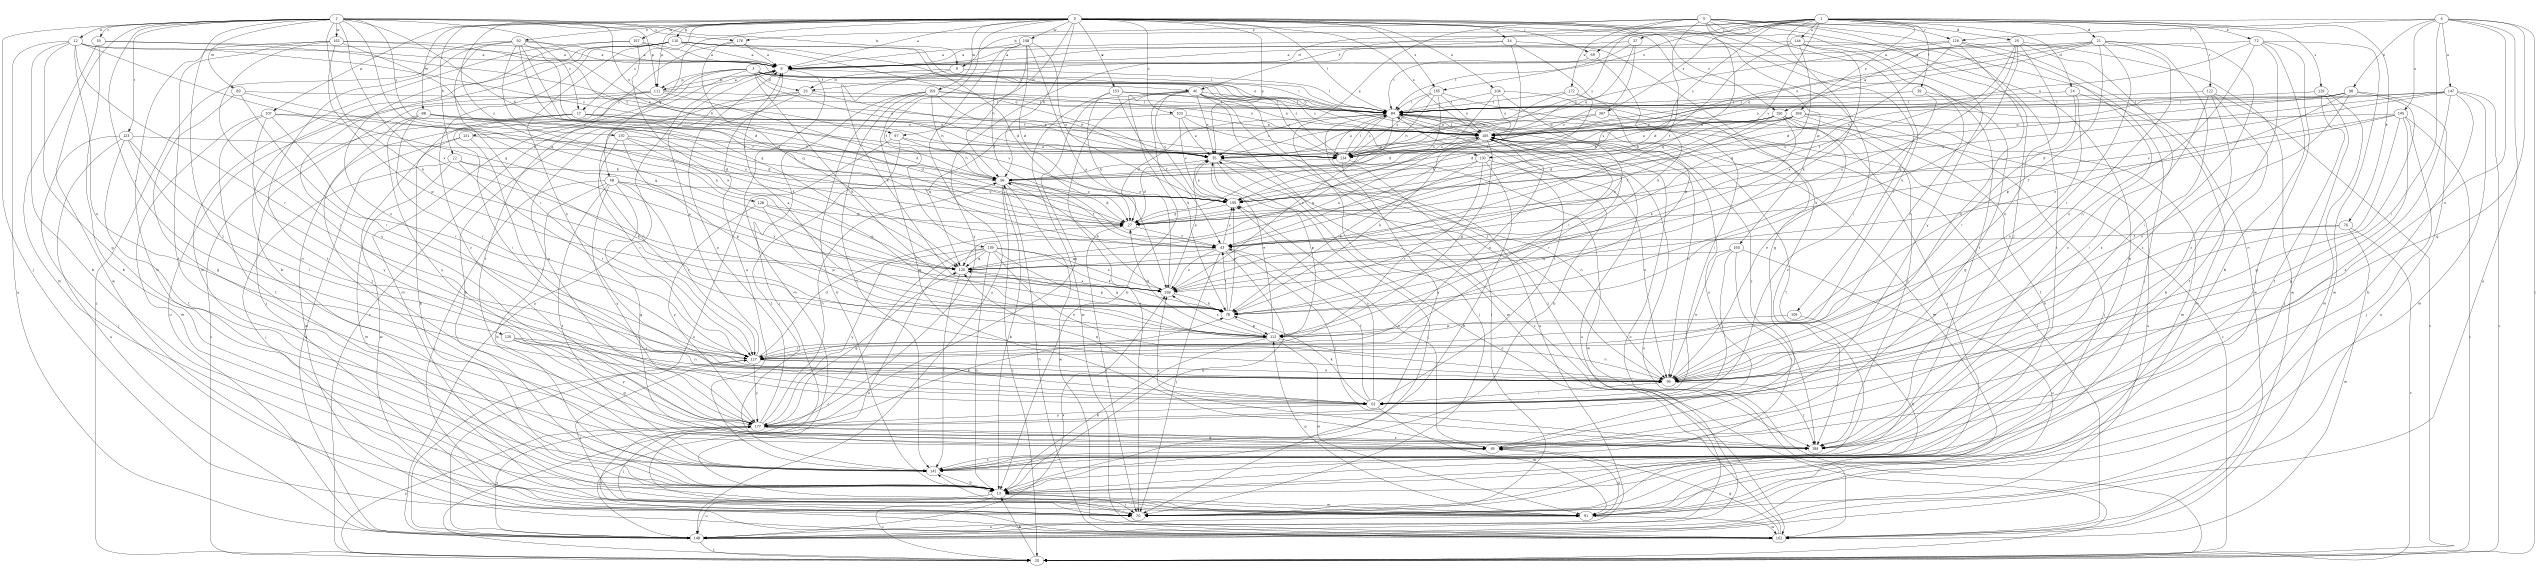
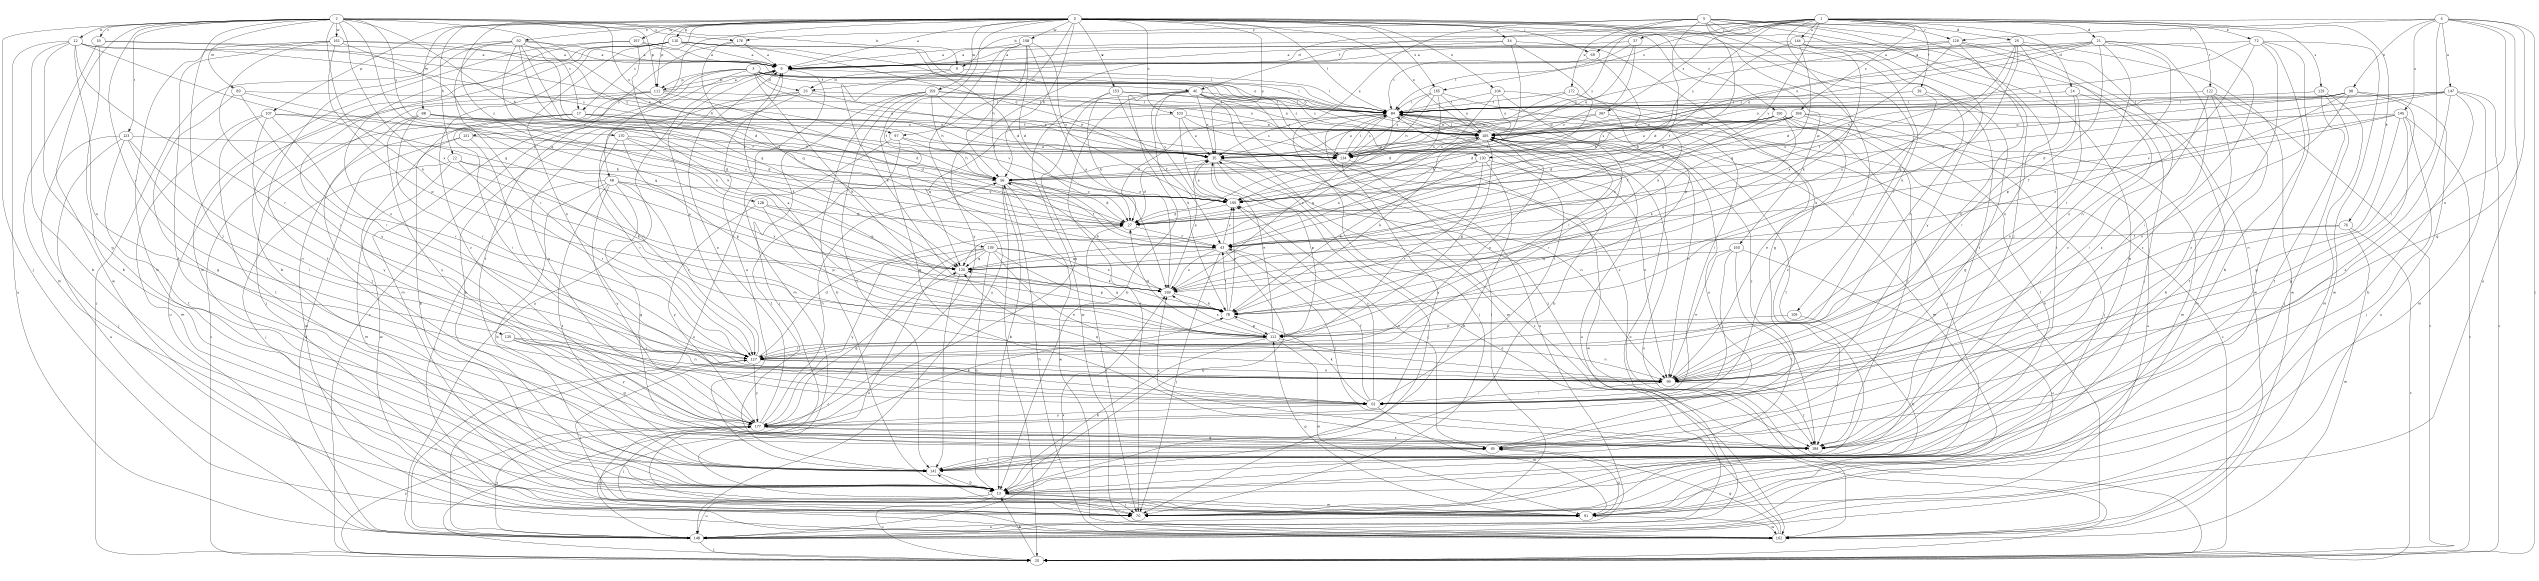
edge "25" -> "150": now "25" -> "6"
edge "40" -> "99": now "40" -> "184"
edge "120" -> "169": removed, label "x"
